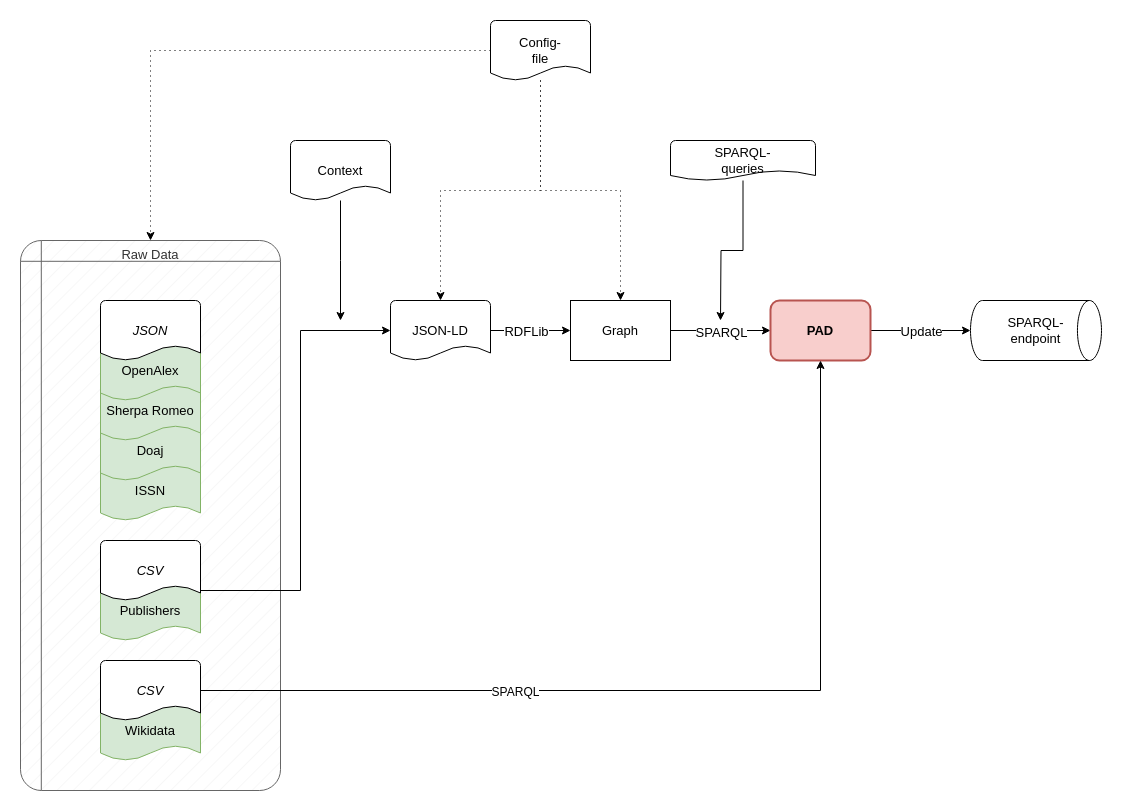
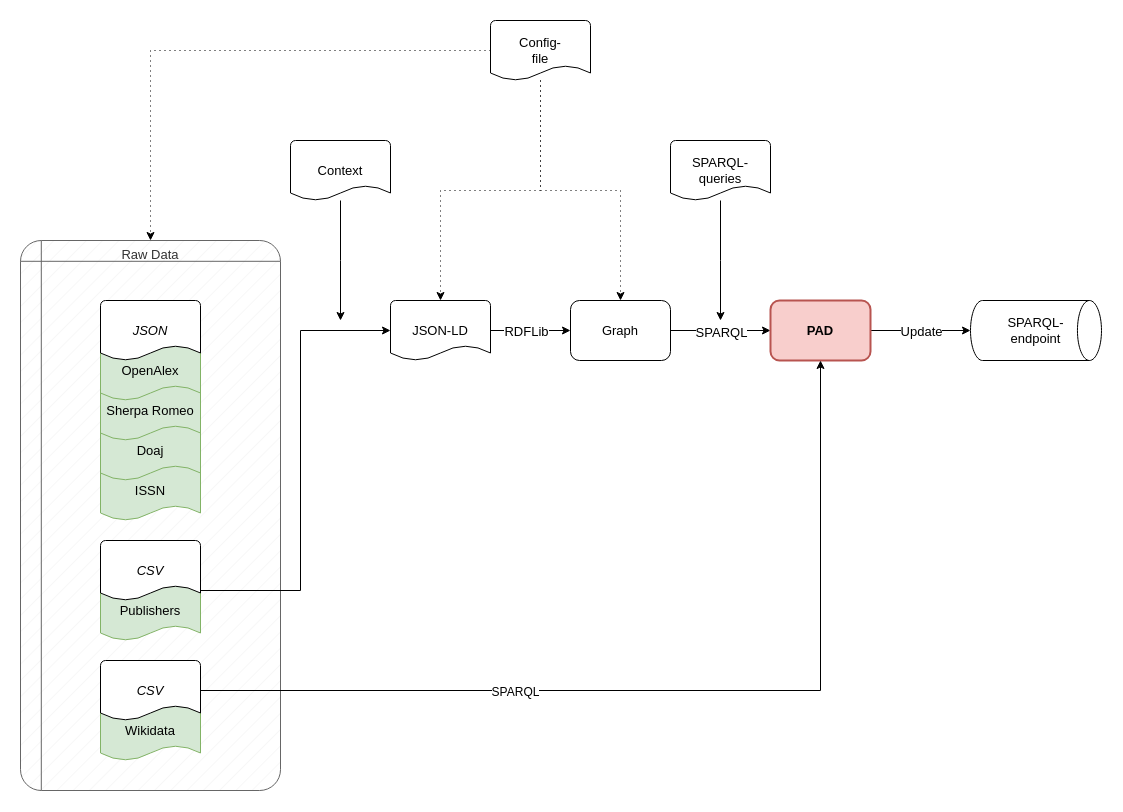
node "SPARQL-queries": size 145x40 -> 100x60
node "Graph": shape rectangle -> rounded rectangle
